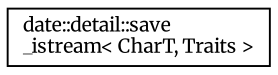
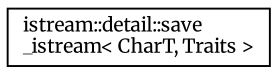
node "date::detail::save _istream< CharT, Traits >": label "date::detail::save _istream< CharT, Traits >" -> "istream::detail::save _istream< CharT, Traits >"
